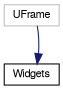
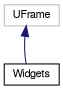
edge "UFrame" -> "Widgets": reversed
